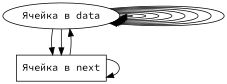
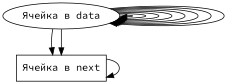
edge "Ячейка в next" -> "Ячейка в data": removed
